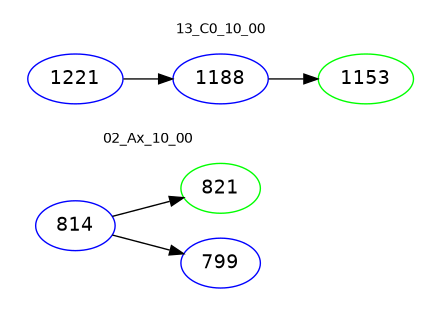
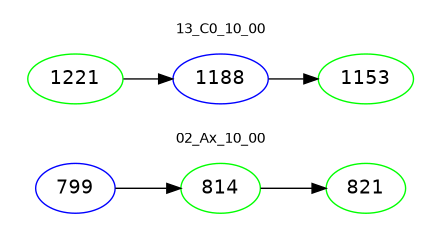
node "1221": color blue -> green
node "814": color blue -> green
edge "814" -> "799": reversed
